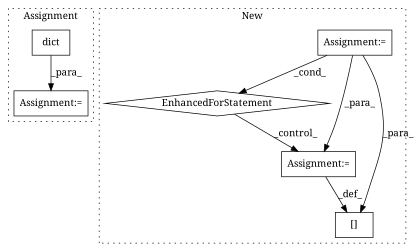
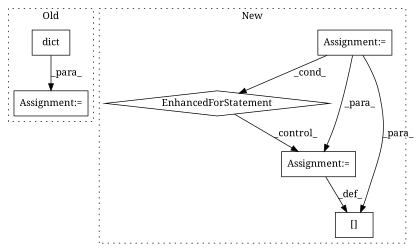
cluster "Assignment": label "Assignment" -> "Old"
